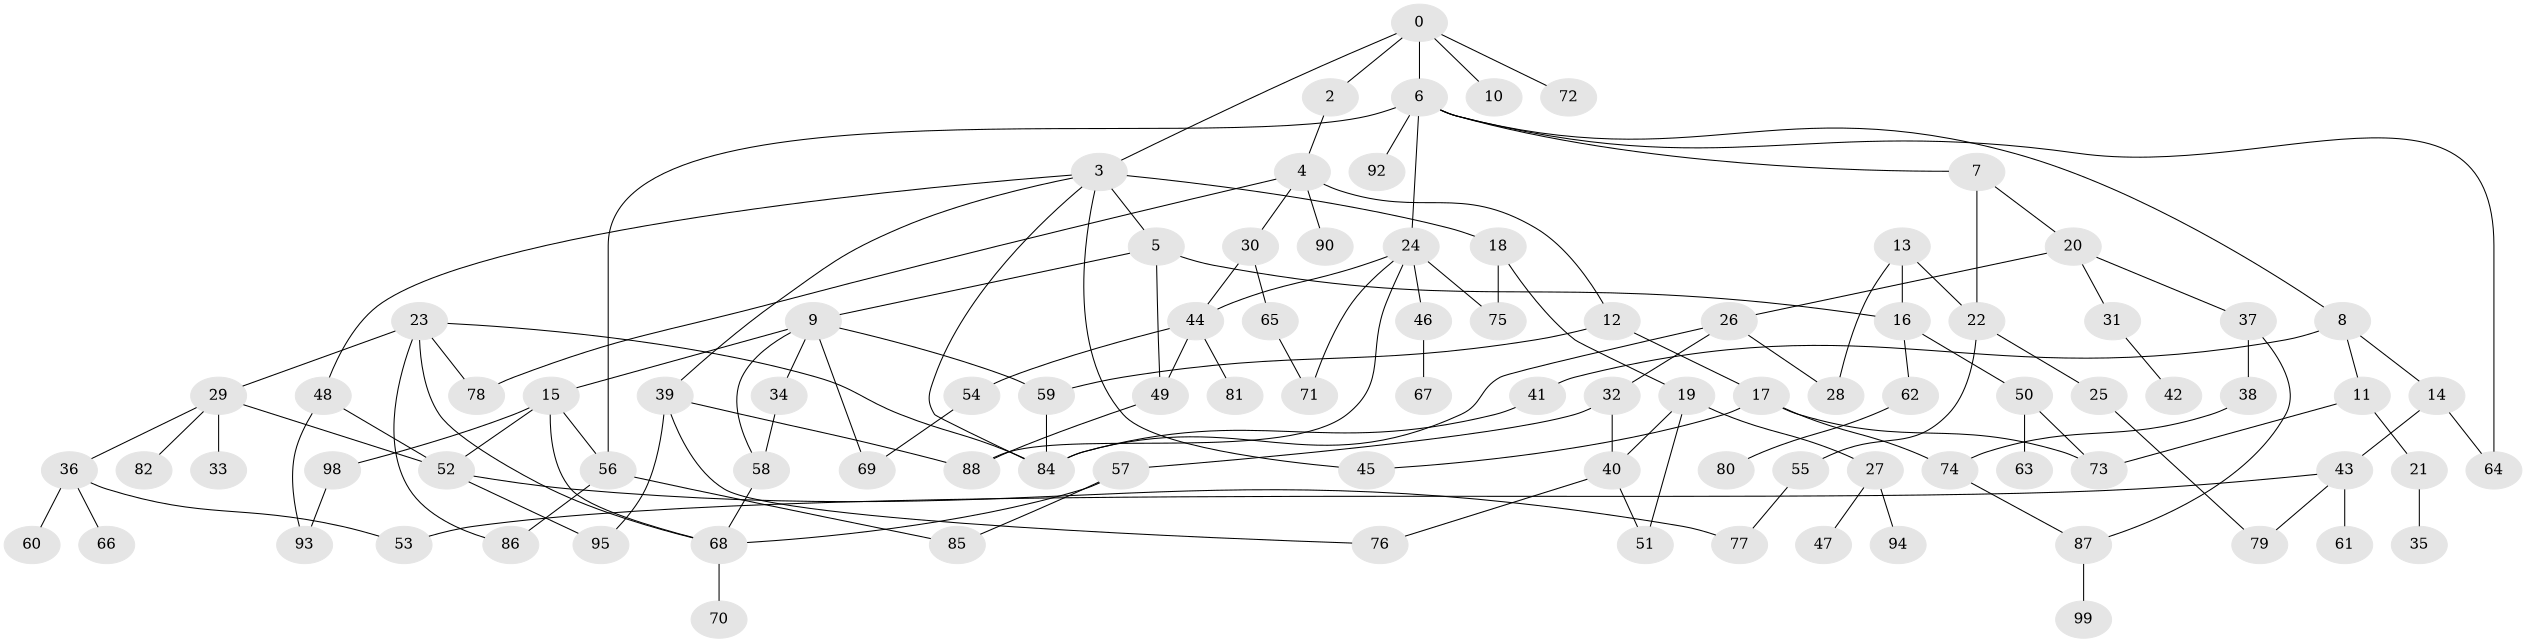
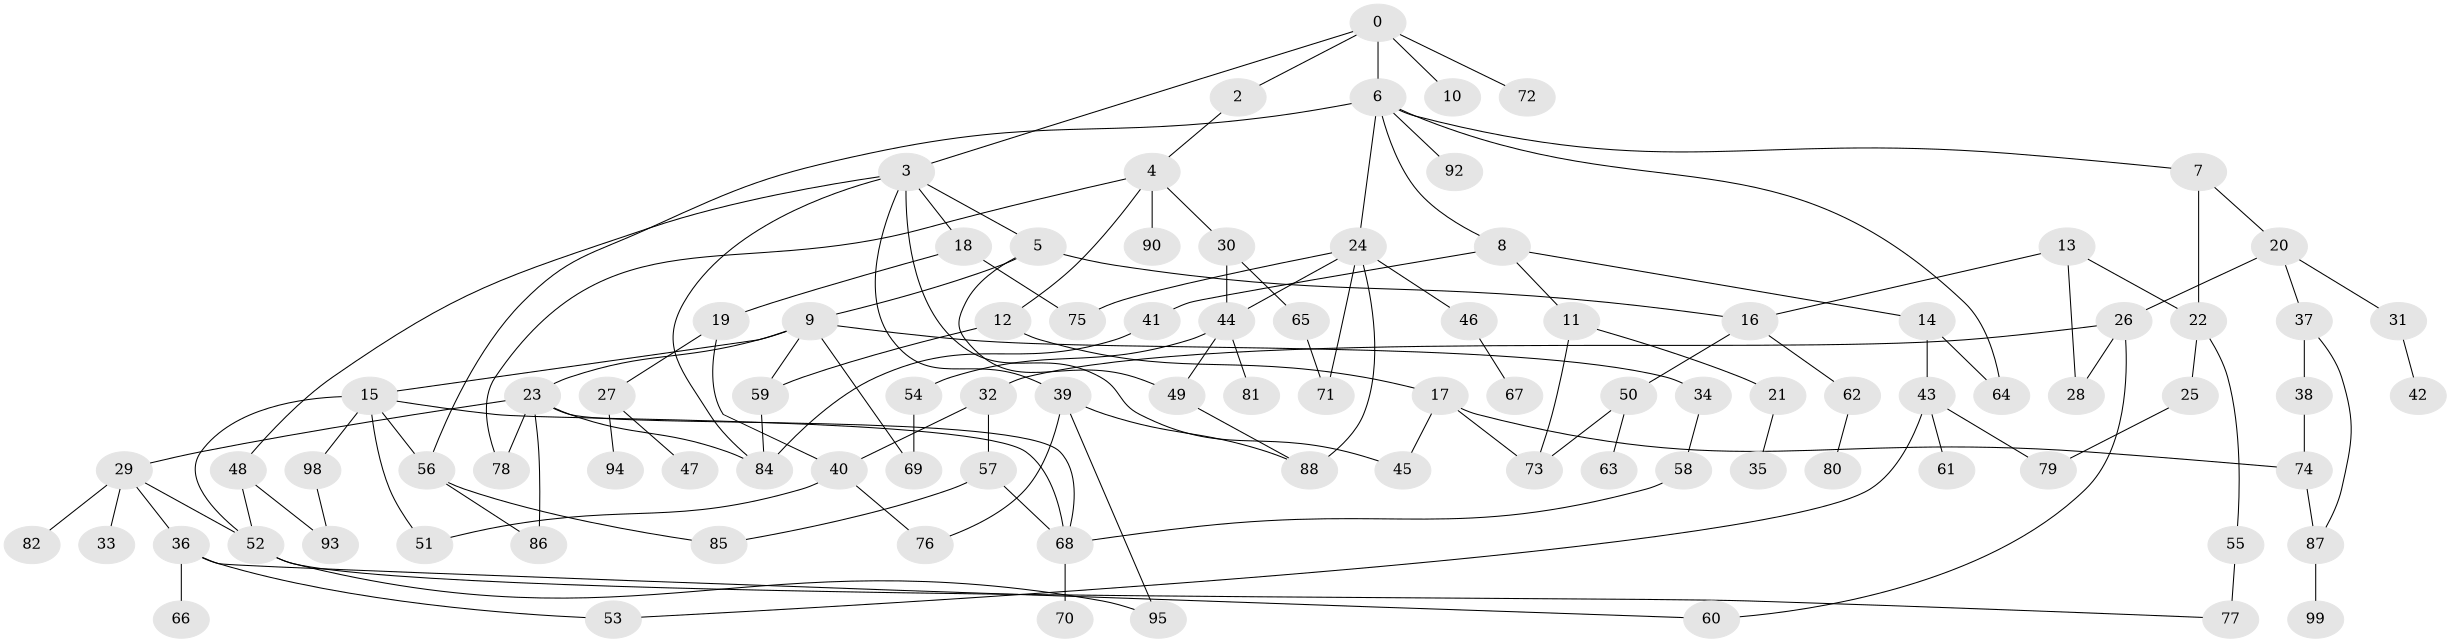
edge "9" -- "58": now "9" -- "23"
edge "26" -- "84": now "26" -- "60"
edge "19" -- "51": now "15" -- "51"
